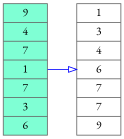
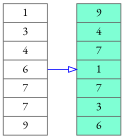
edge "9" -> "1": reversed
